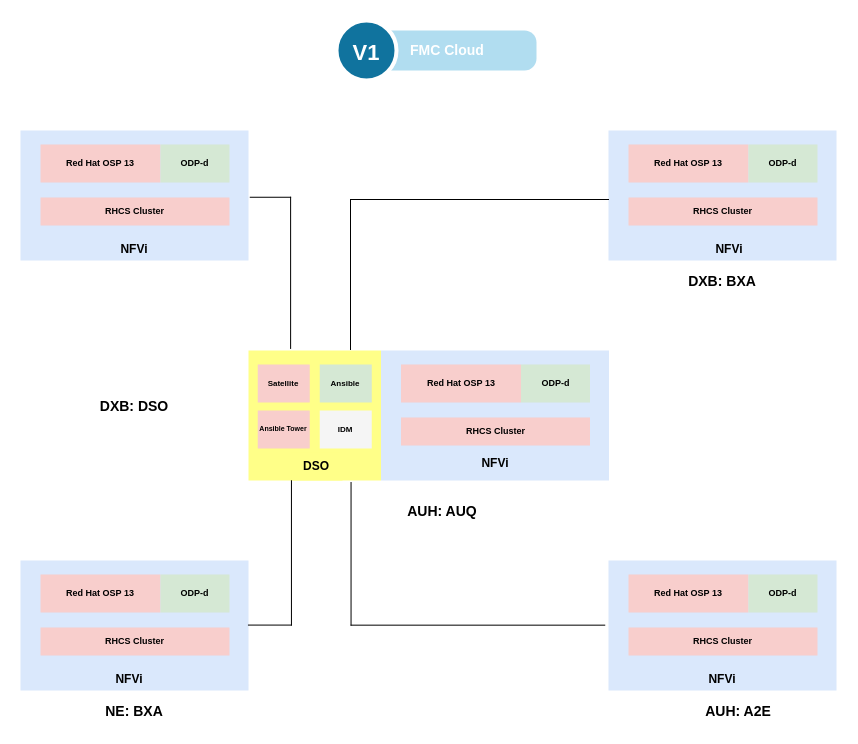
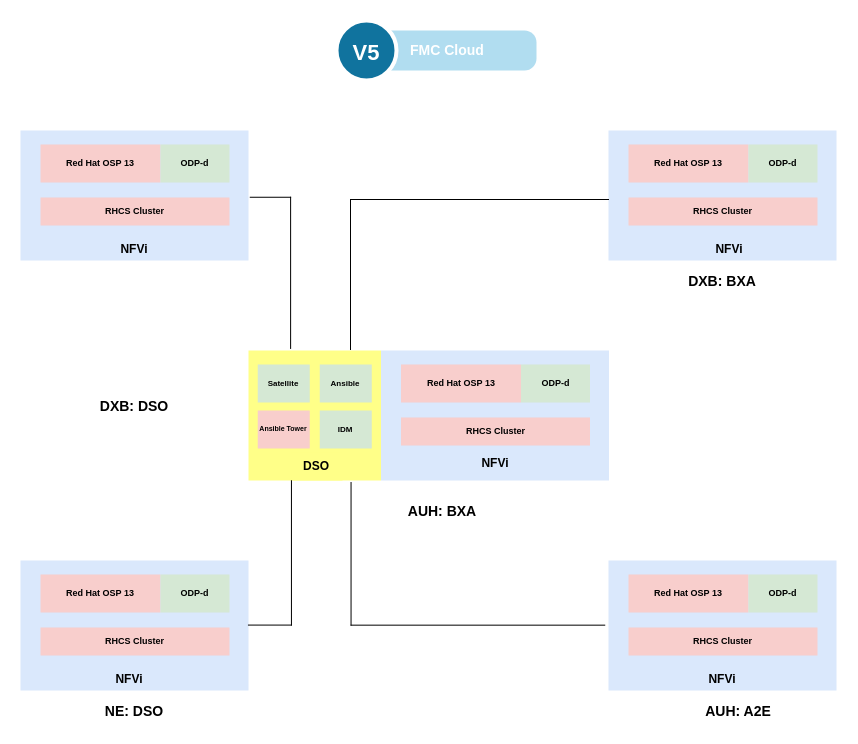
node "V1": label "V1" -> "V5"
node "Satellite": fillcolor #f8cecc -> #d5e8d4
node "IDM": fillcolor #f5f5f5 -> #d5e8d4
node "AUH: AUQ": label "AUH: AUQ" -> "AUH: BXA"
node "NE: BXA": label "NE: BXA" -> "NE: DSO"
